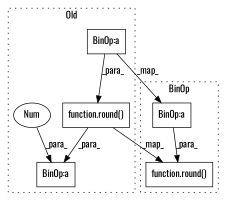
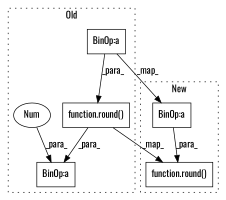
cluster "BinOp": label "BinOp" -> "New"
